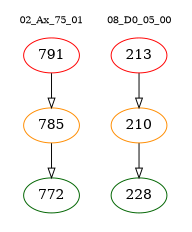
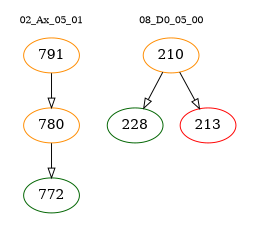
cluster "02_Ax_75_01": label "02_Ax_75_01" -> "02_Ax_05_01"
node "791": color red -> darkorange
edge "213" -> "210": reversed
node "785": label "785" -> "780"
